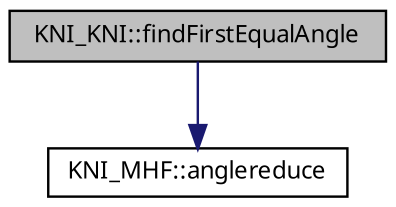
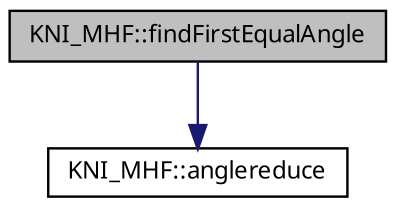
node "KNI_KNI::findFirstEqualAngle": label "KNI_KNI::findFirstEqualAngle" -> "KNI_MHF::findFirstEqualAngle"
